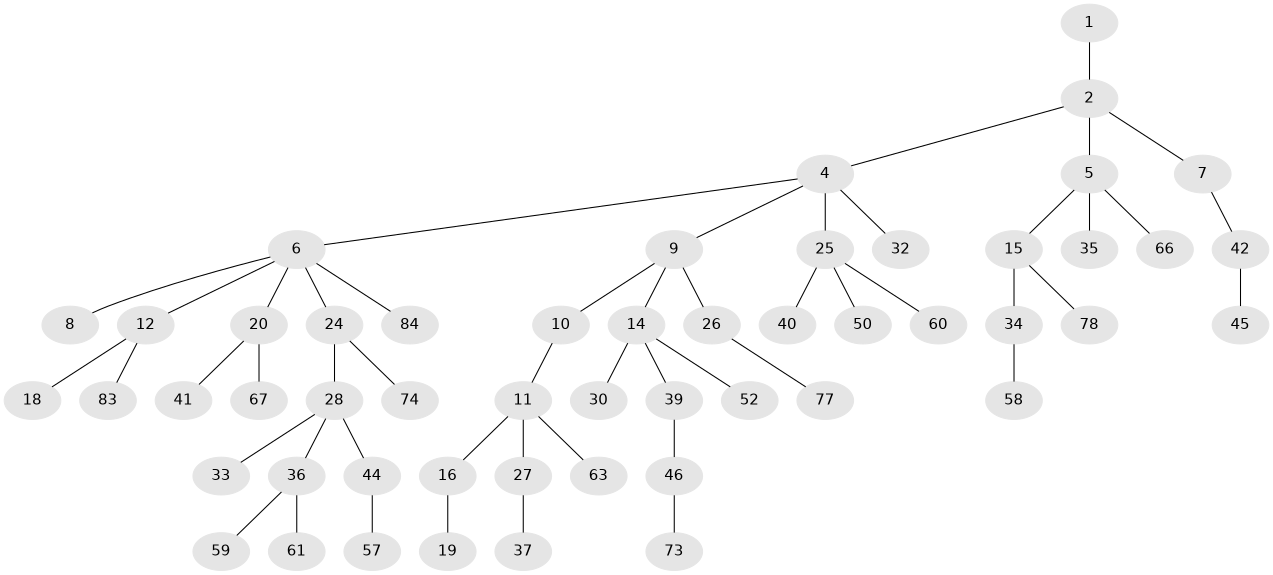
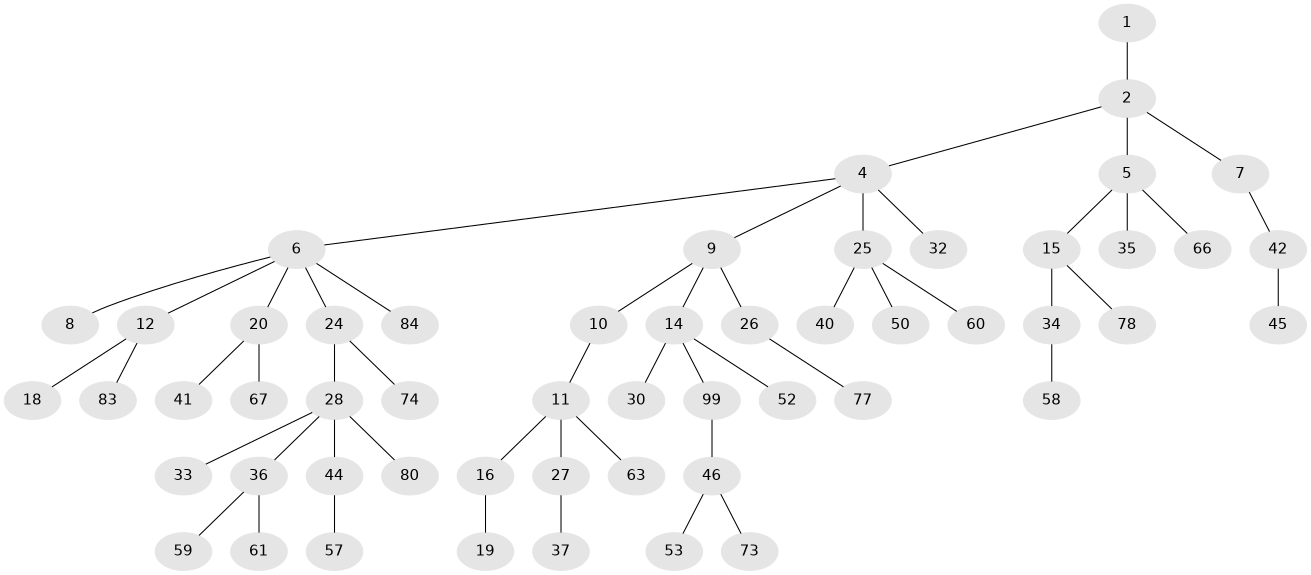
node "39": label "39" -> "99"
node "80": added
node "53": added
